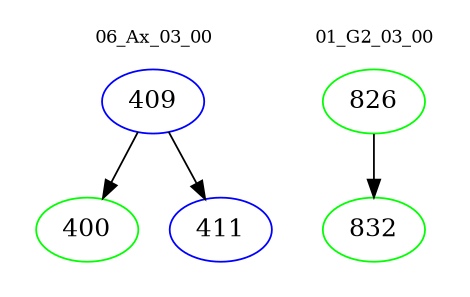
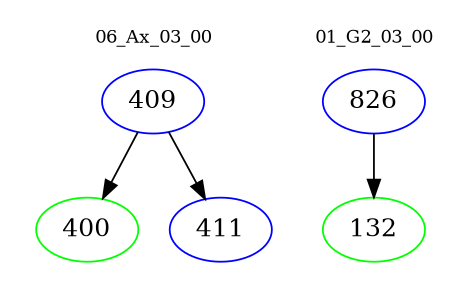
node "826": color green -> blue
node "832": label "832" -> "132"
